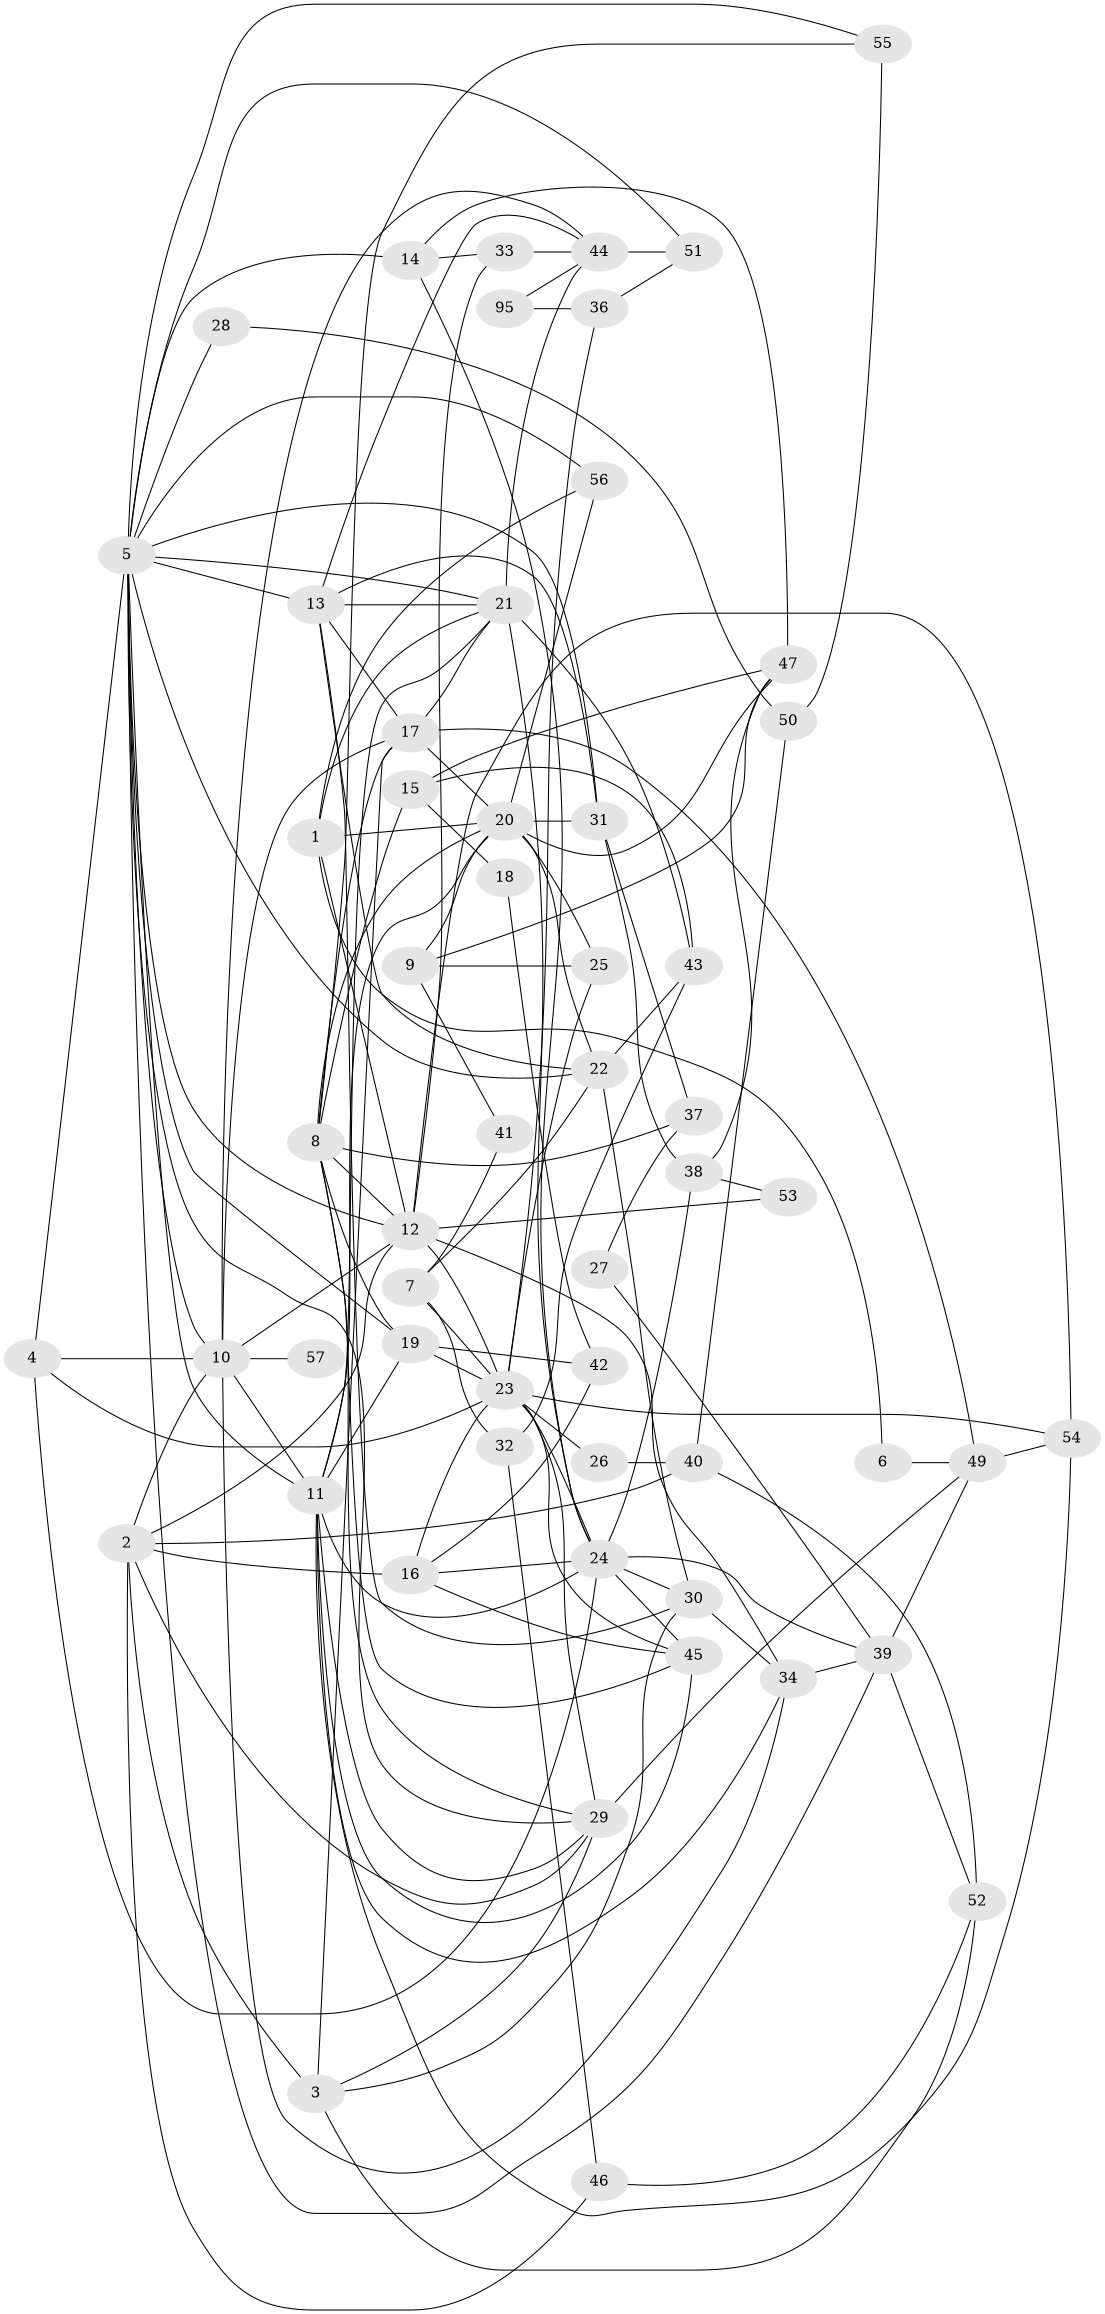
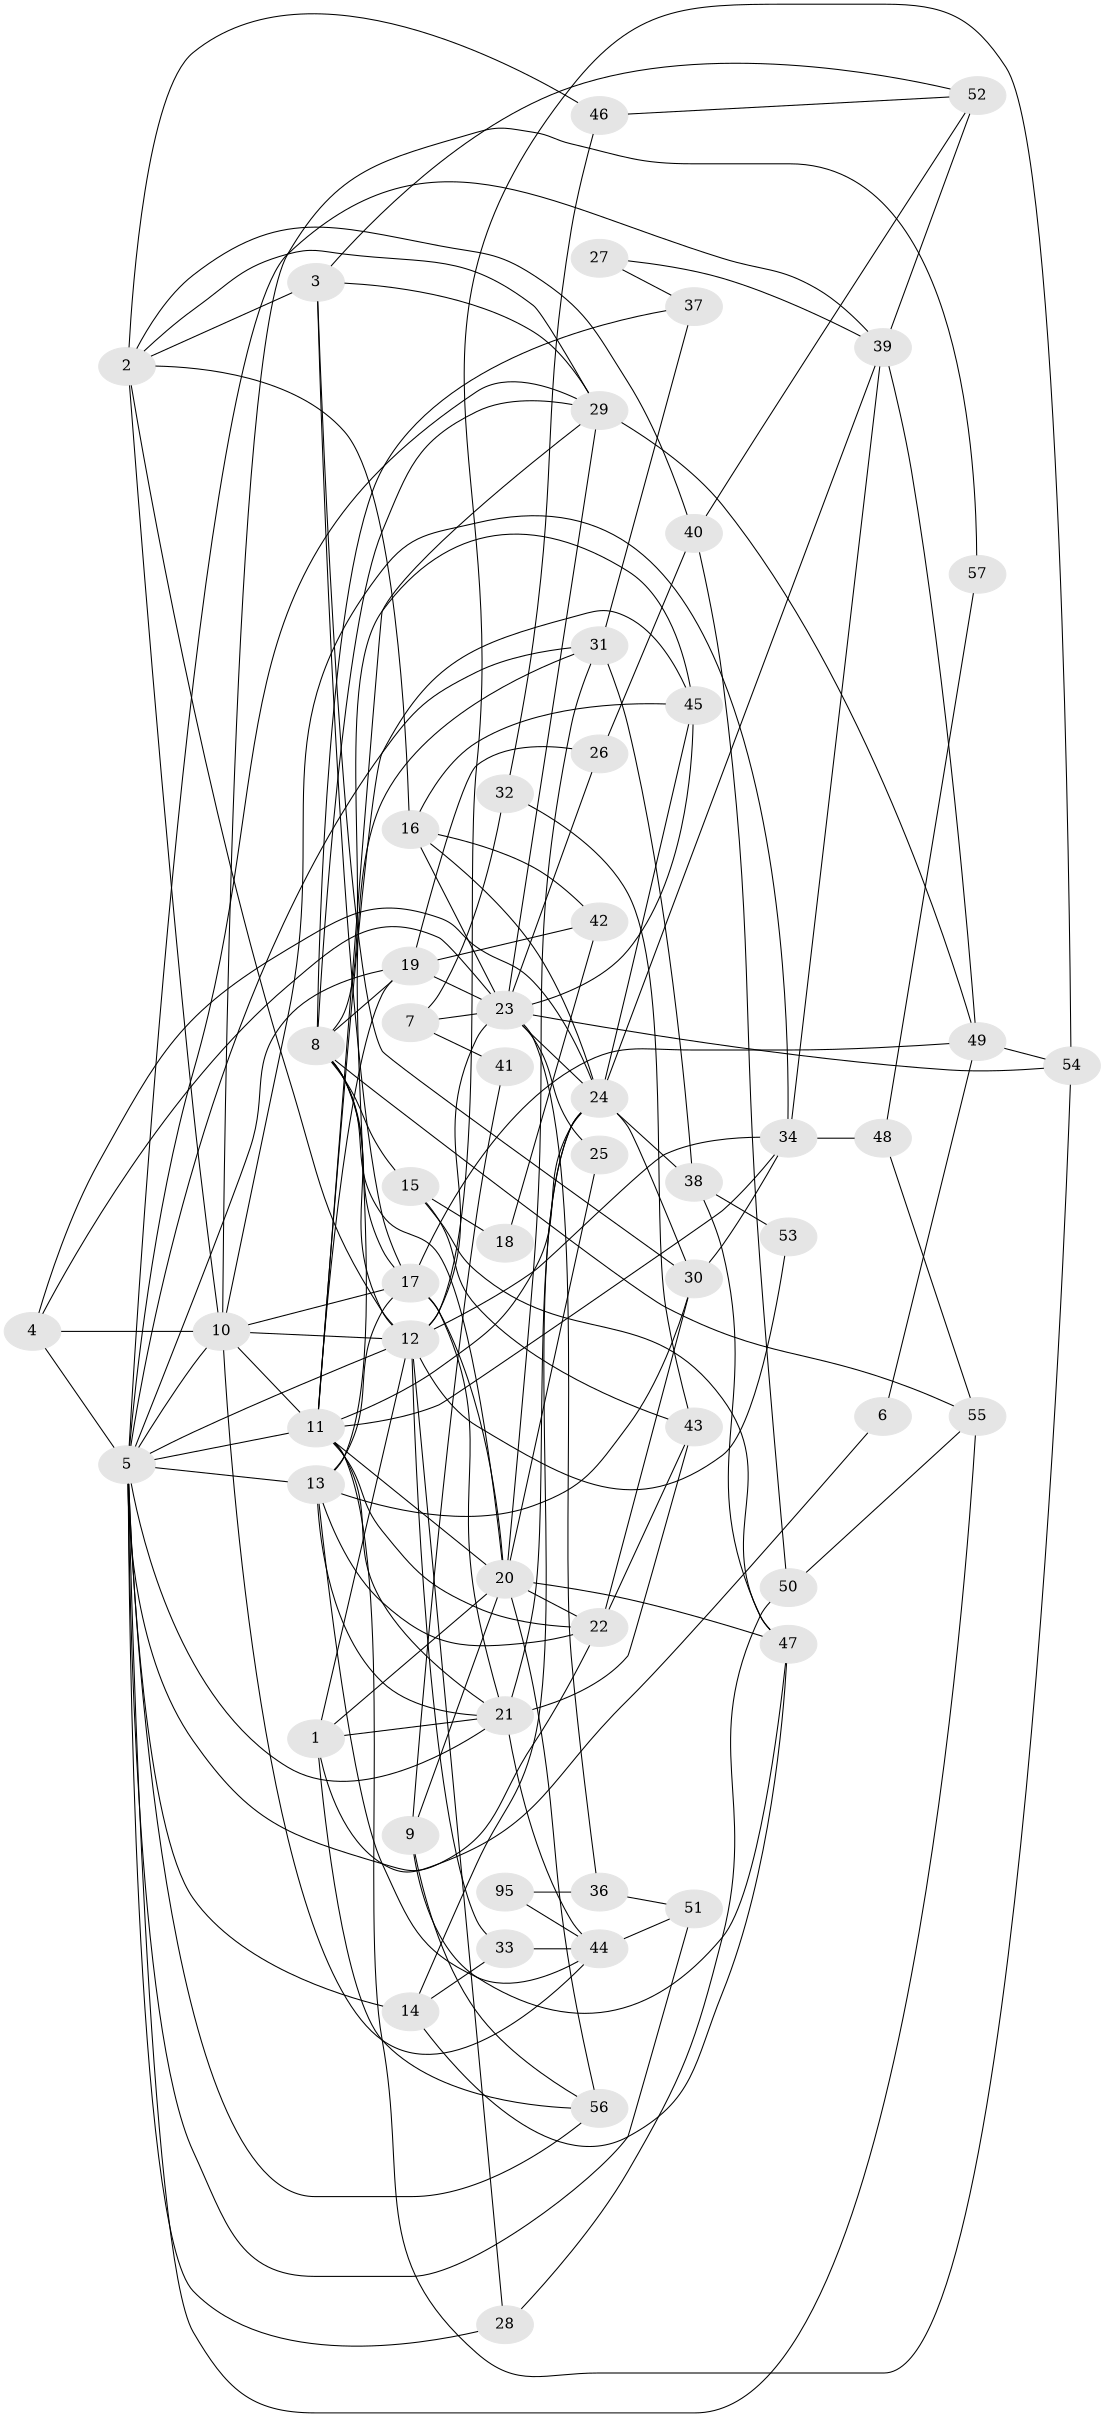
edge "26" -- "19": added
edge "9" -- "25": now "9" -- "56"
node "48": added
edge "22" -- "7": now "22" -- "11"
edge "12" -- "28": added
